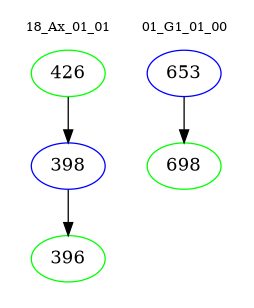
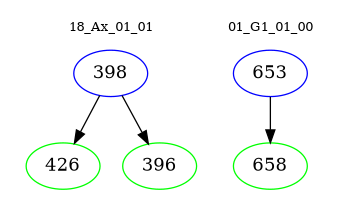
edge "426" -> "398": reversed
node "698": label "698" -> "658"
